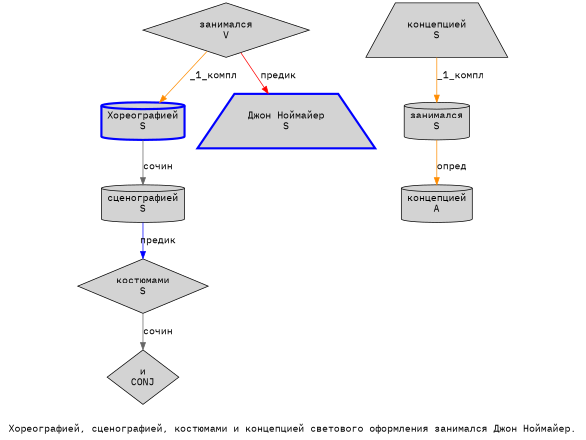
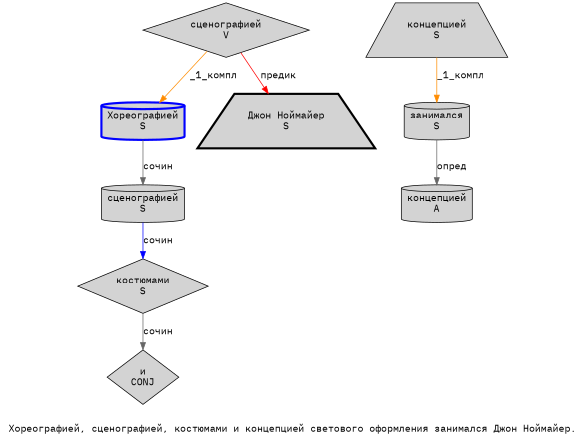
node "занимался V": label "занимался V" -> "сценографией V"
node "Джон Ноймайер S": color blue -> black
edge "занимался S" -> "концепцией A": color darkorange -> gray40
edge "сценографией S" -> "костюмами S": label "предик" -> "сочин"
